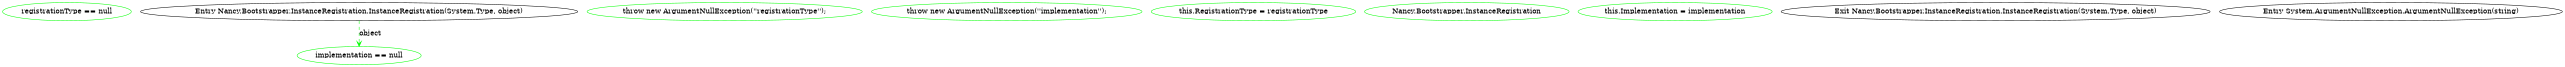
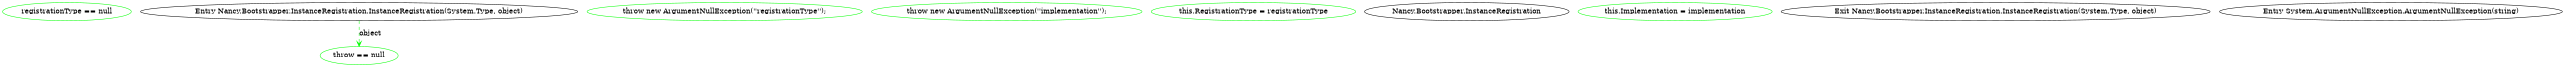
node "Nancy.Bootstrapper.InstanceRegistration": color green -> black
node "implementation == null": label "implementation == null" -> "throw == null"
